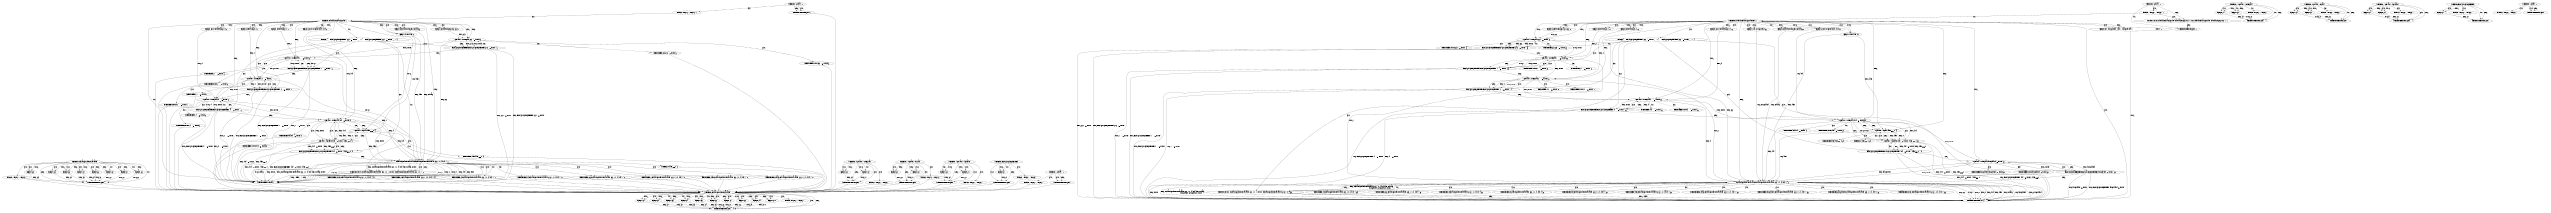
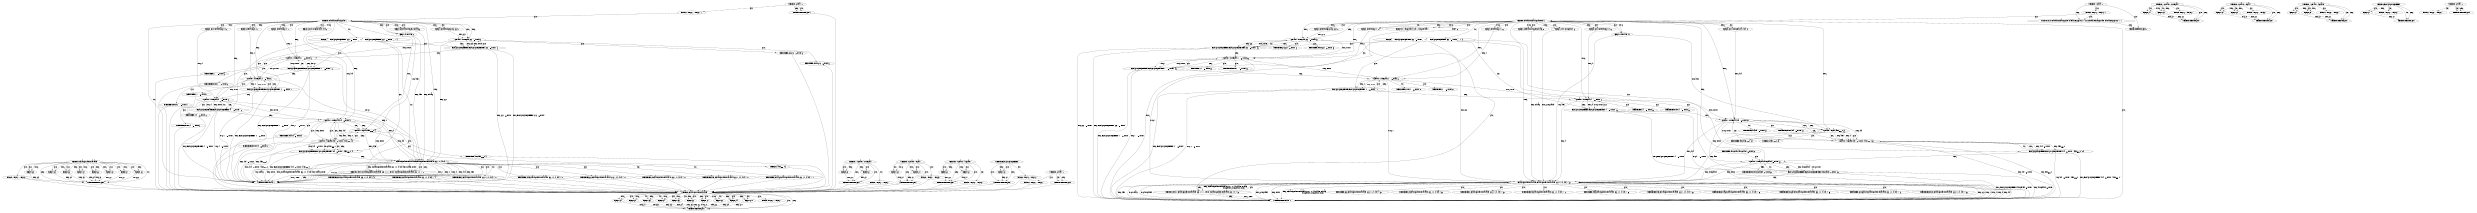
edge "(<operator>.notEquals,f_rng_blind != NULL)" -> "(IDENTIFIER,f_rng_blind,f_rng_blind != NULL)": reversed
